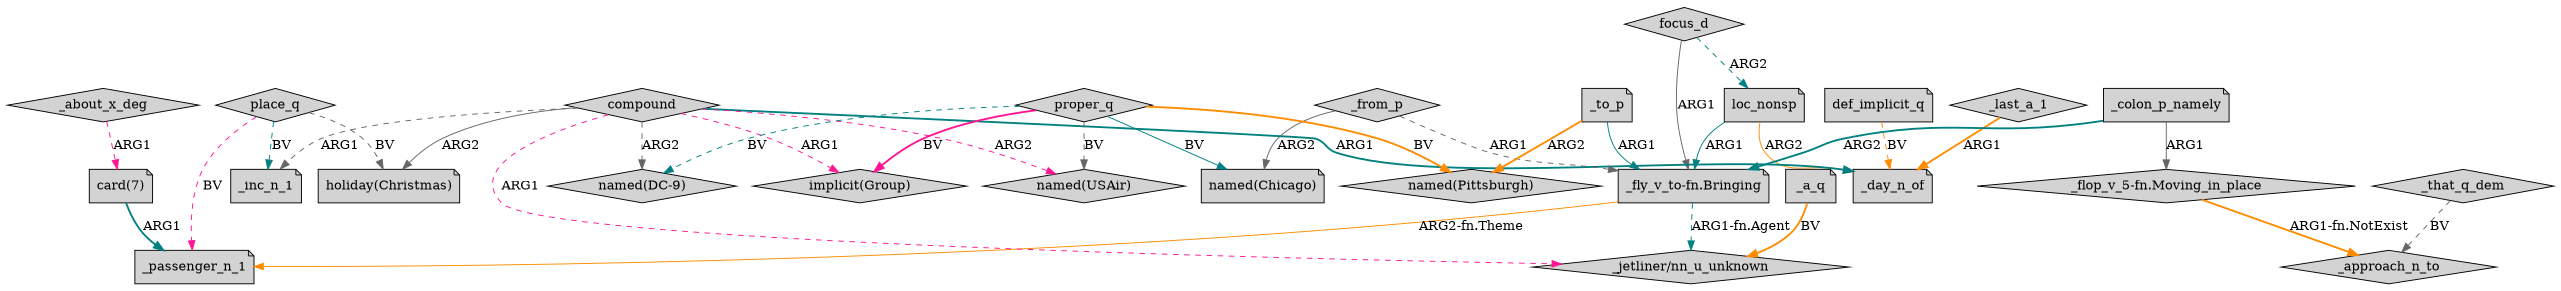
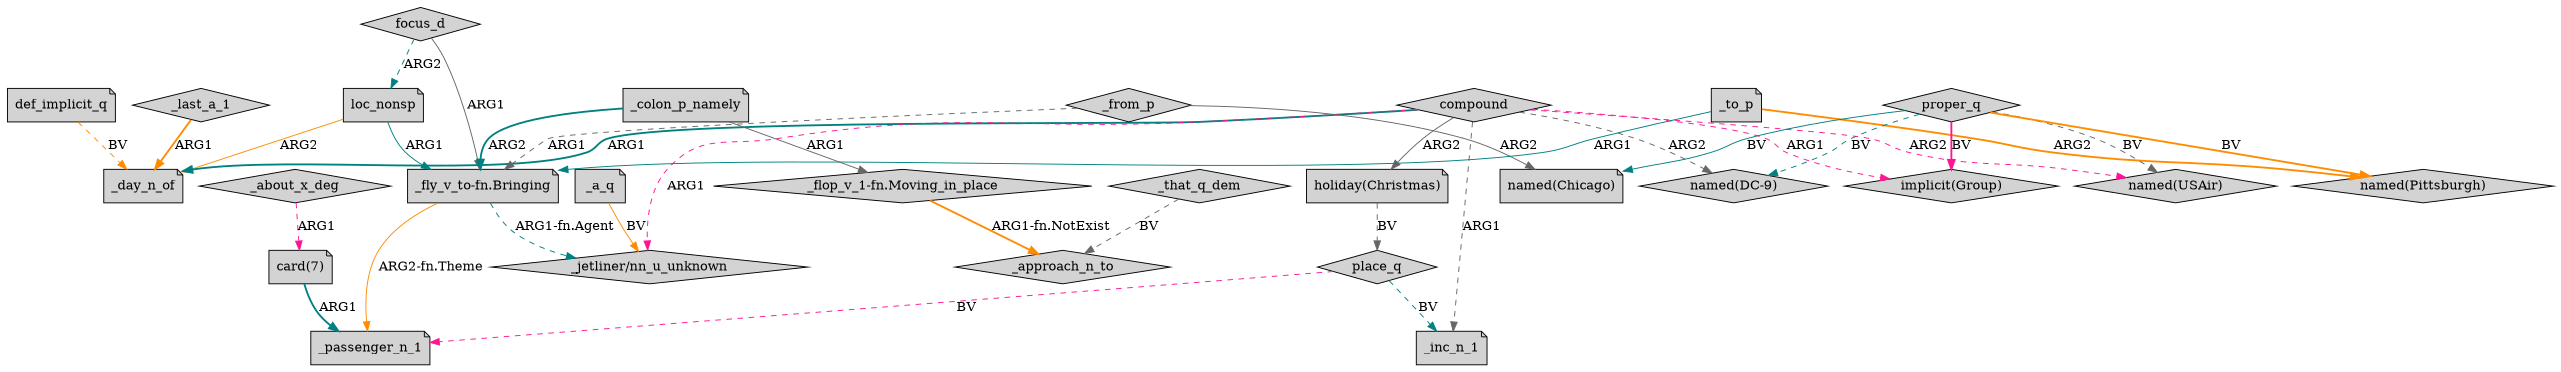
edge "place_q" -> "holiday(Christmas)": reversed
node "_flop_v_5-fn.Moving_in_place": label "_flop_v_5-fn.Moving_in_place" -> "_flop_v_1-fn.Moving_in_place"
edge "_a_q" -> "_jetliner/nn_u_unknown": style bold -> solid
